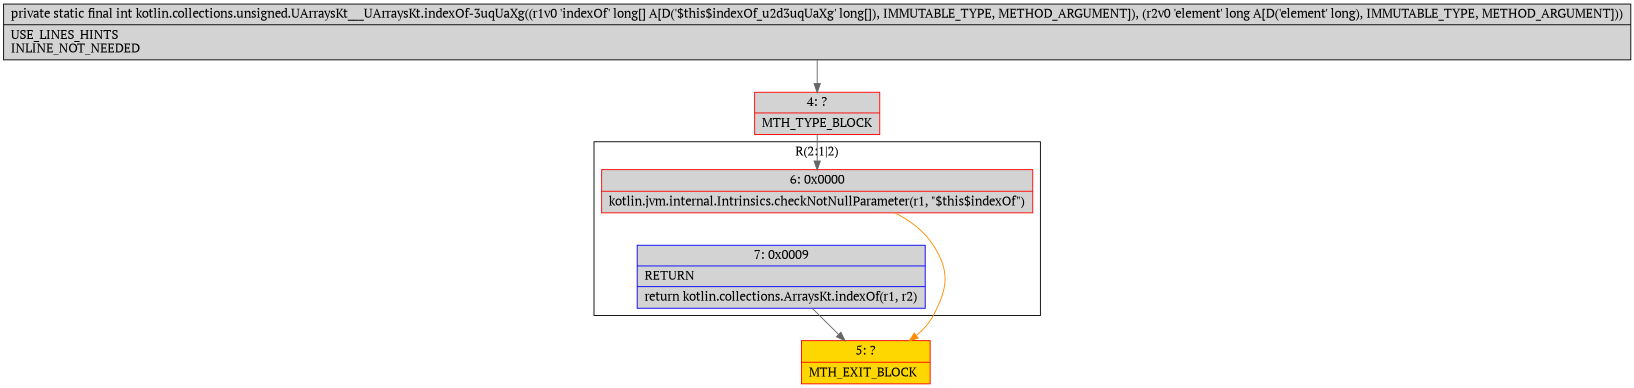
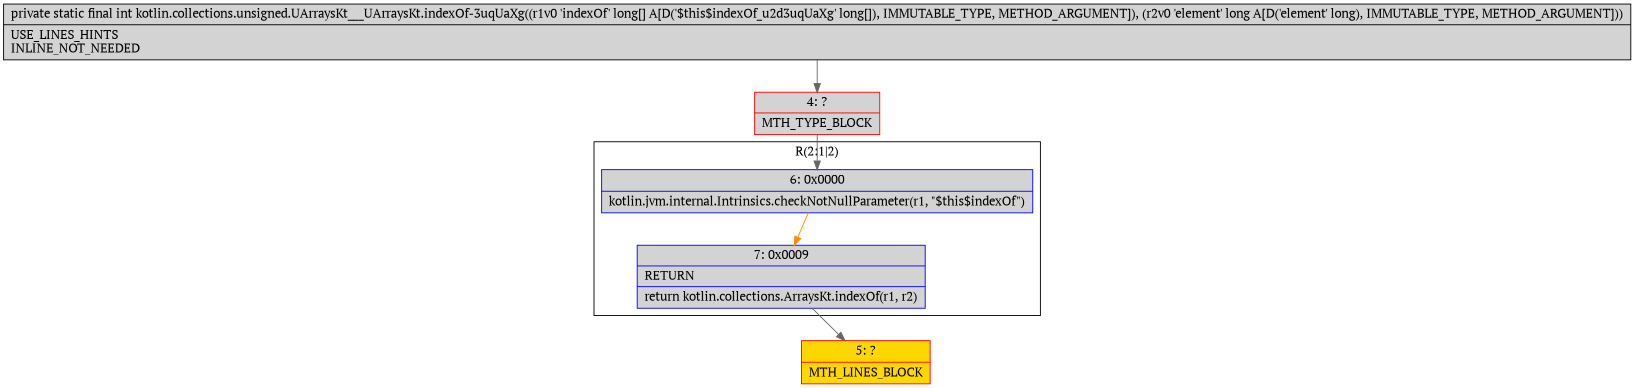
node "6: 0x0000": color red -> blue
edge "6: 0x0000" -> "5: ?": now "6: 0x0000" -> "7: 0x0009"
node "5: ?": text "MTH_EXIT_BLOCK" -> "MTH_LINES_BLOCK"
